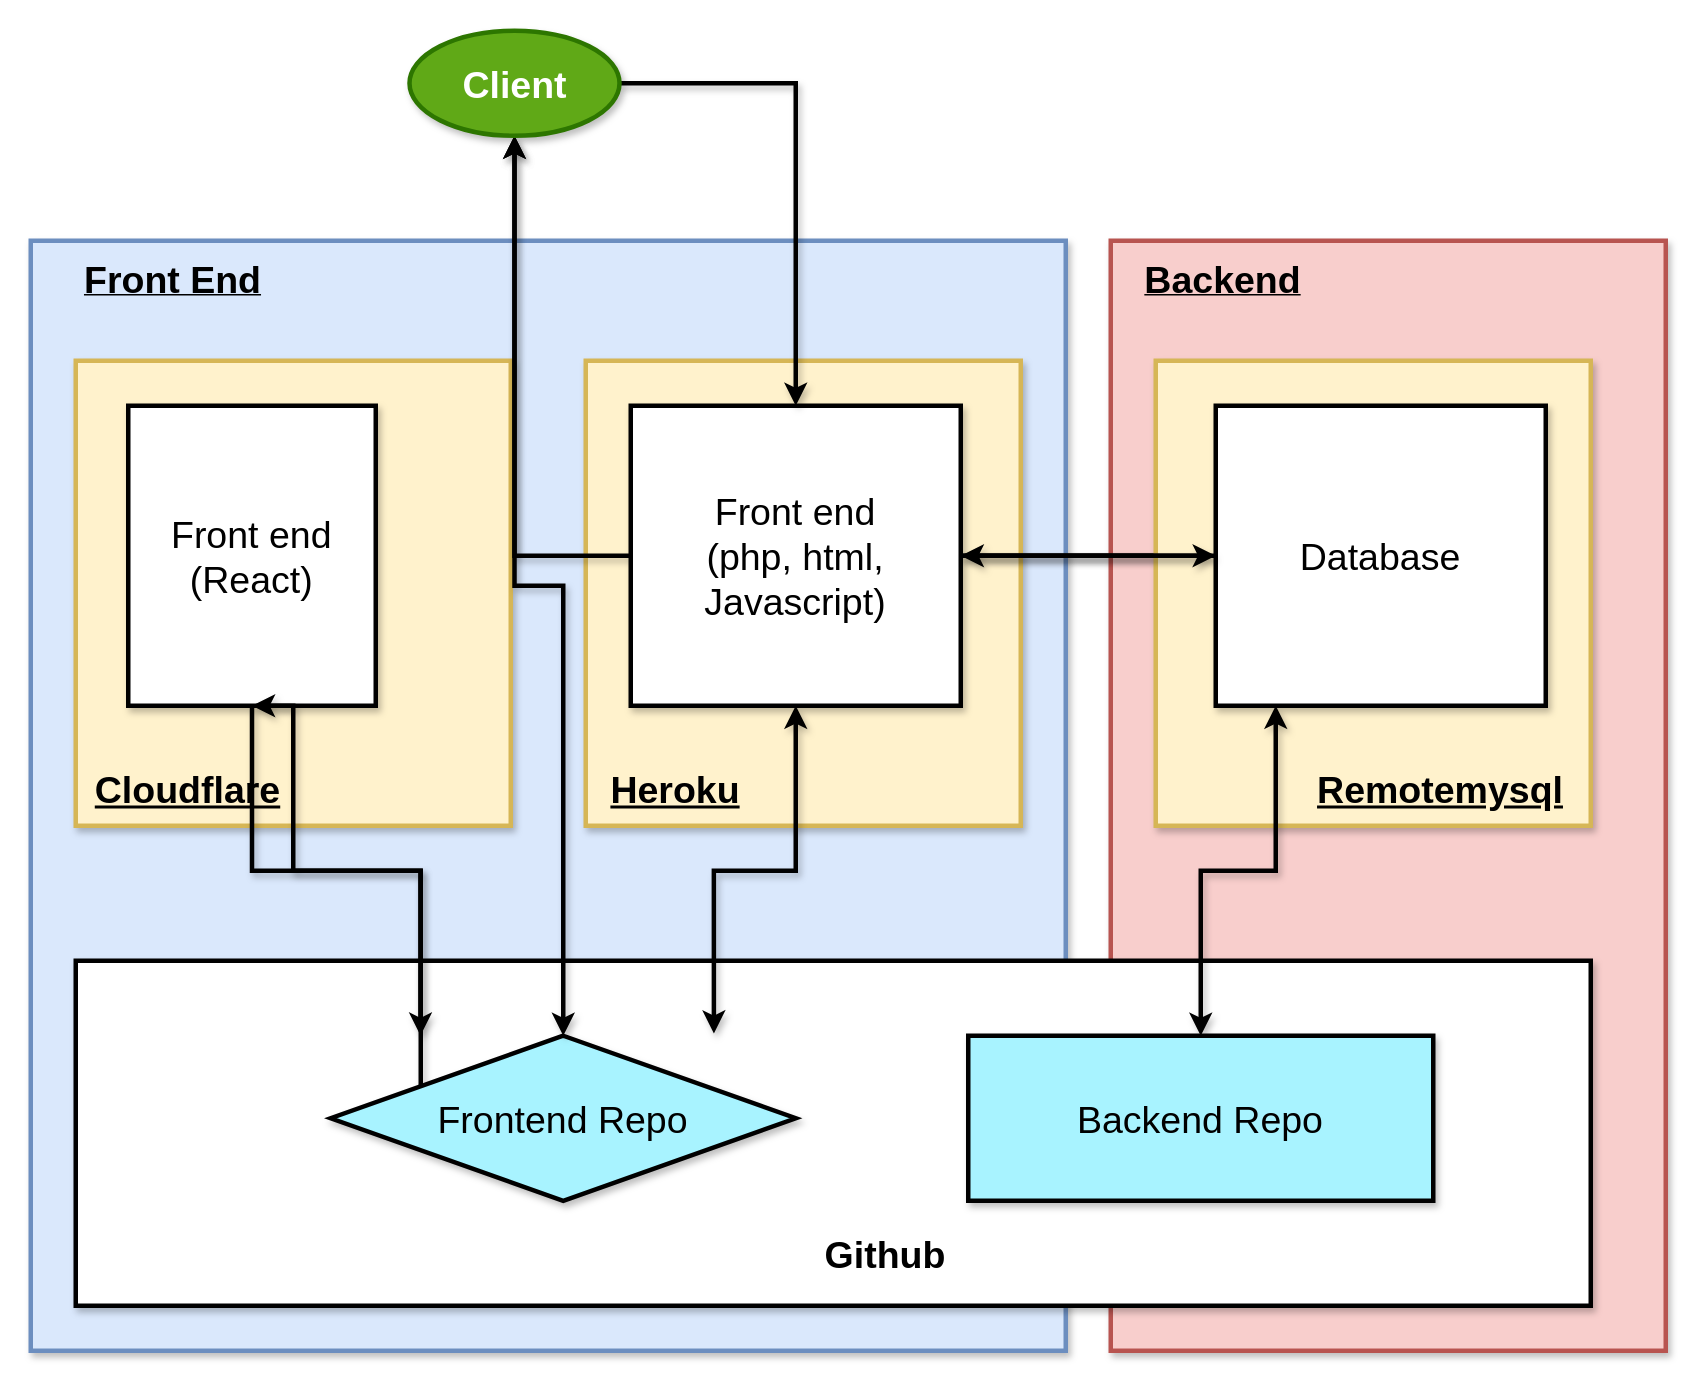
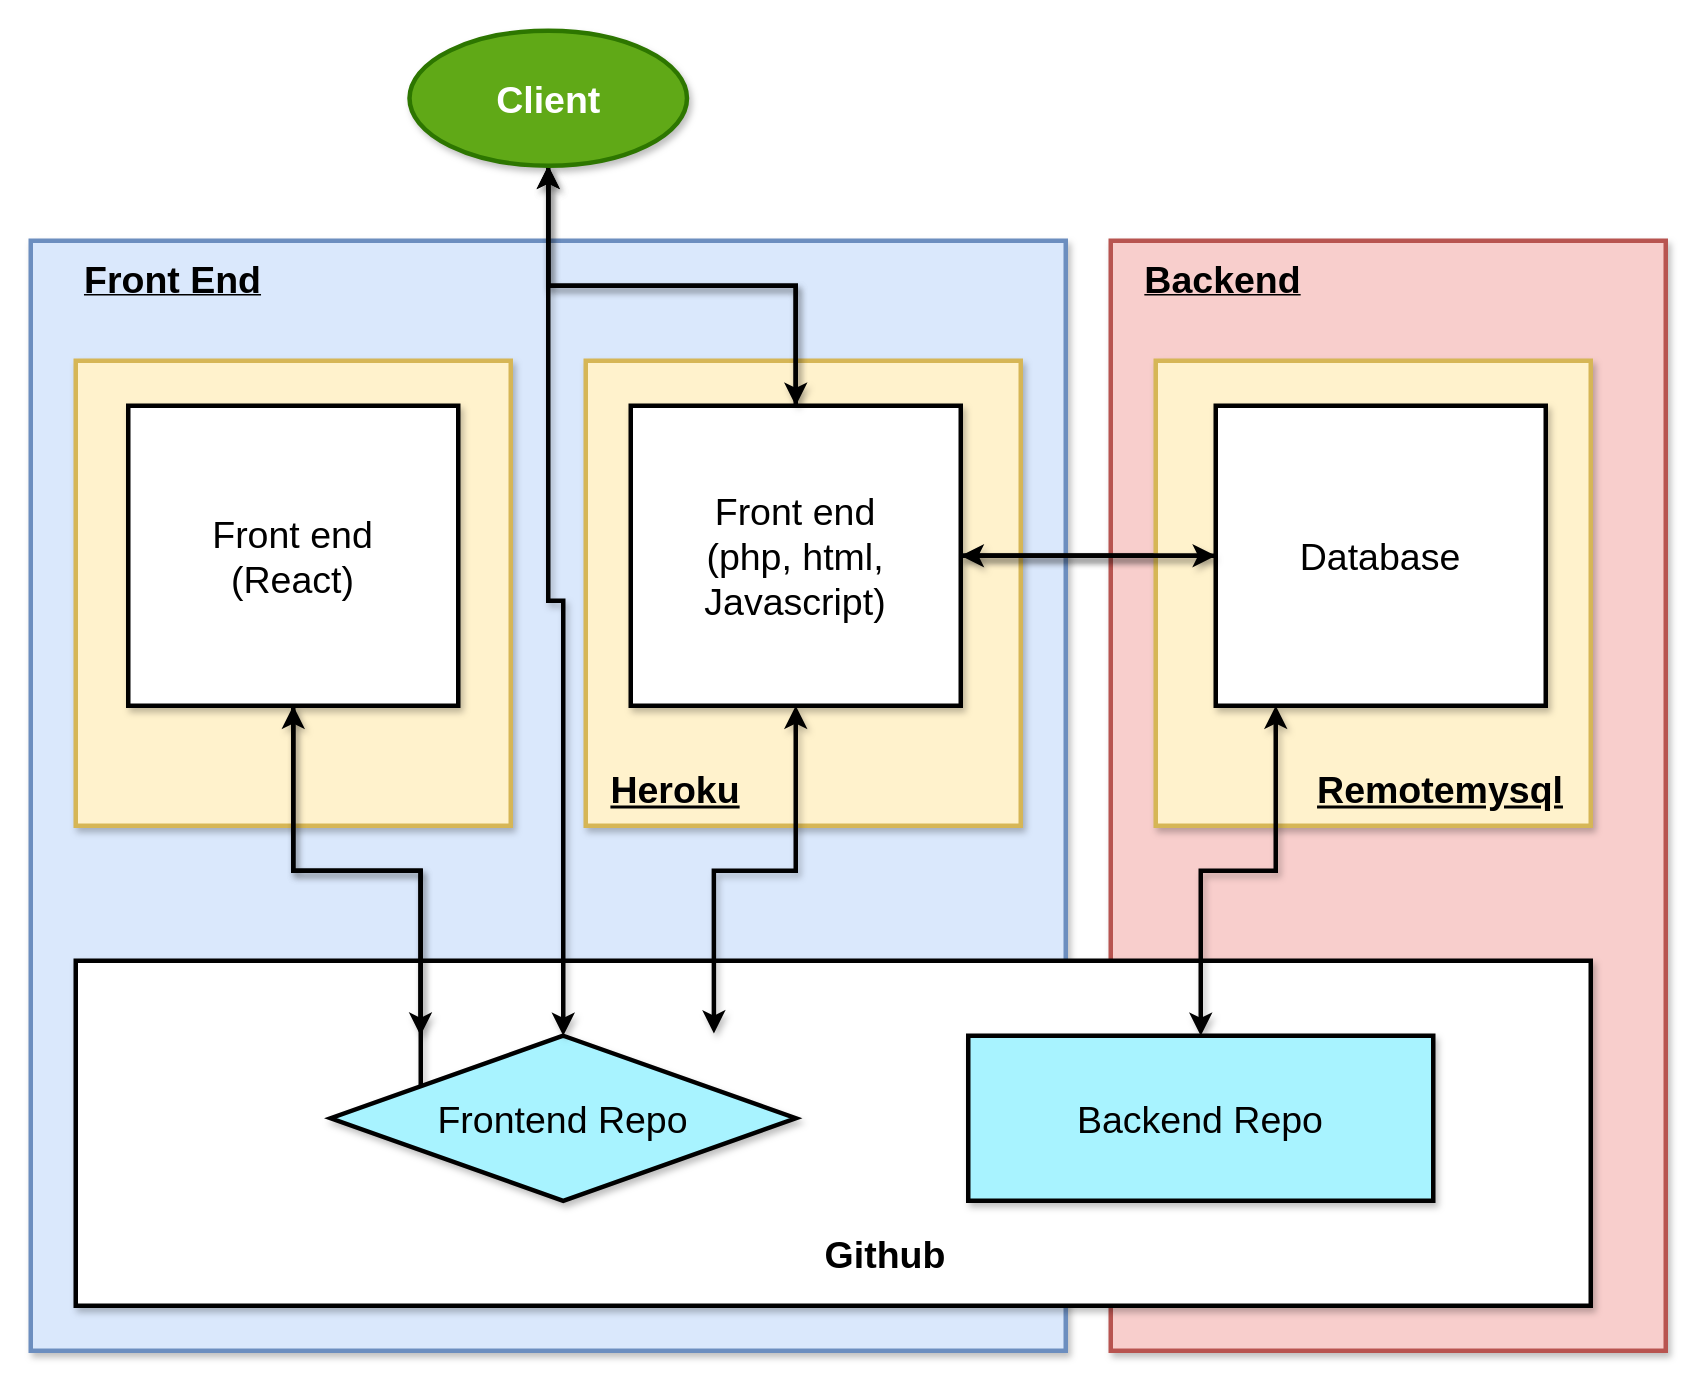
node "Client": size 210x105 -> 278x135
node "Front end (React)": size 248x300 -> 330x300
node "Cloudflare": removed
